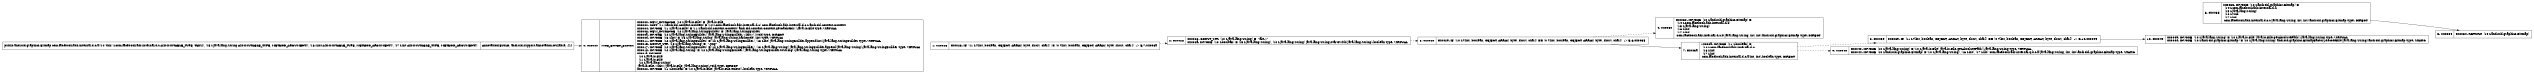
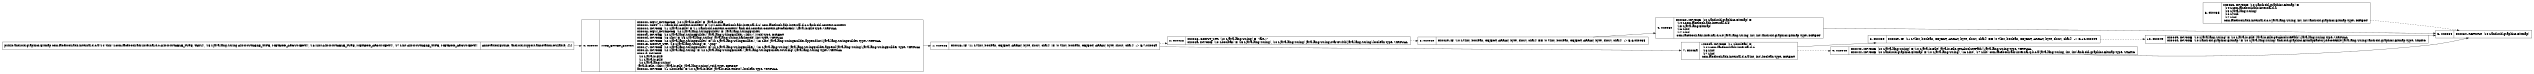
edge "6: 0x0035" -> "5: 0x0034": style solid -> dashed
node "4: 0x0030": text "(r5 I:java.lang.String)" -> "(r5 I:java.lang.Bitmap)"
edge "4: 0x0030" -> "5: 0x0034": added
edge "3: 0x002e" -> "4: 0x0030": style dashed -> solid
edge "10: 0x0049" -> "5: 0x0034": added
edge "8: 0x003e" -> "10: 0x0049": style solid -> dashed
edge "7: 0x003a" -> "8: 0x003e": style dashed -> solid
edge "0: 0x0000" -> "1: 0x0026": added
edge "3: 0x002e" -> "7: 0x003a": now "1: 0x0026" -> "7: 0x003a"
edge "9: 0x0040" -> "5: 0x0034": added
